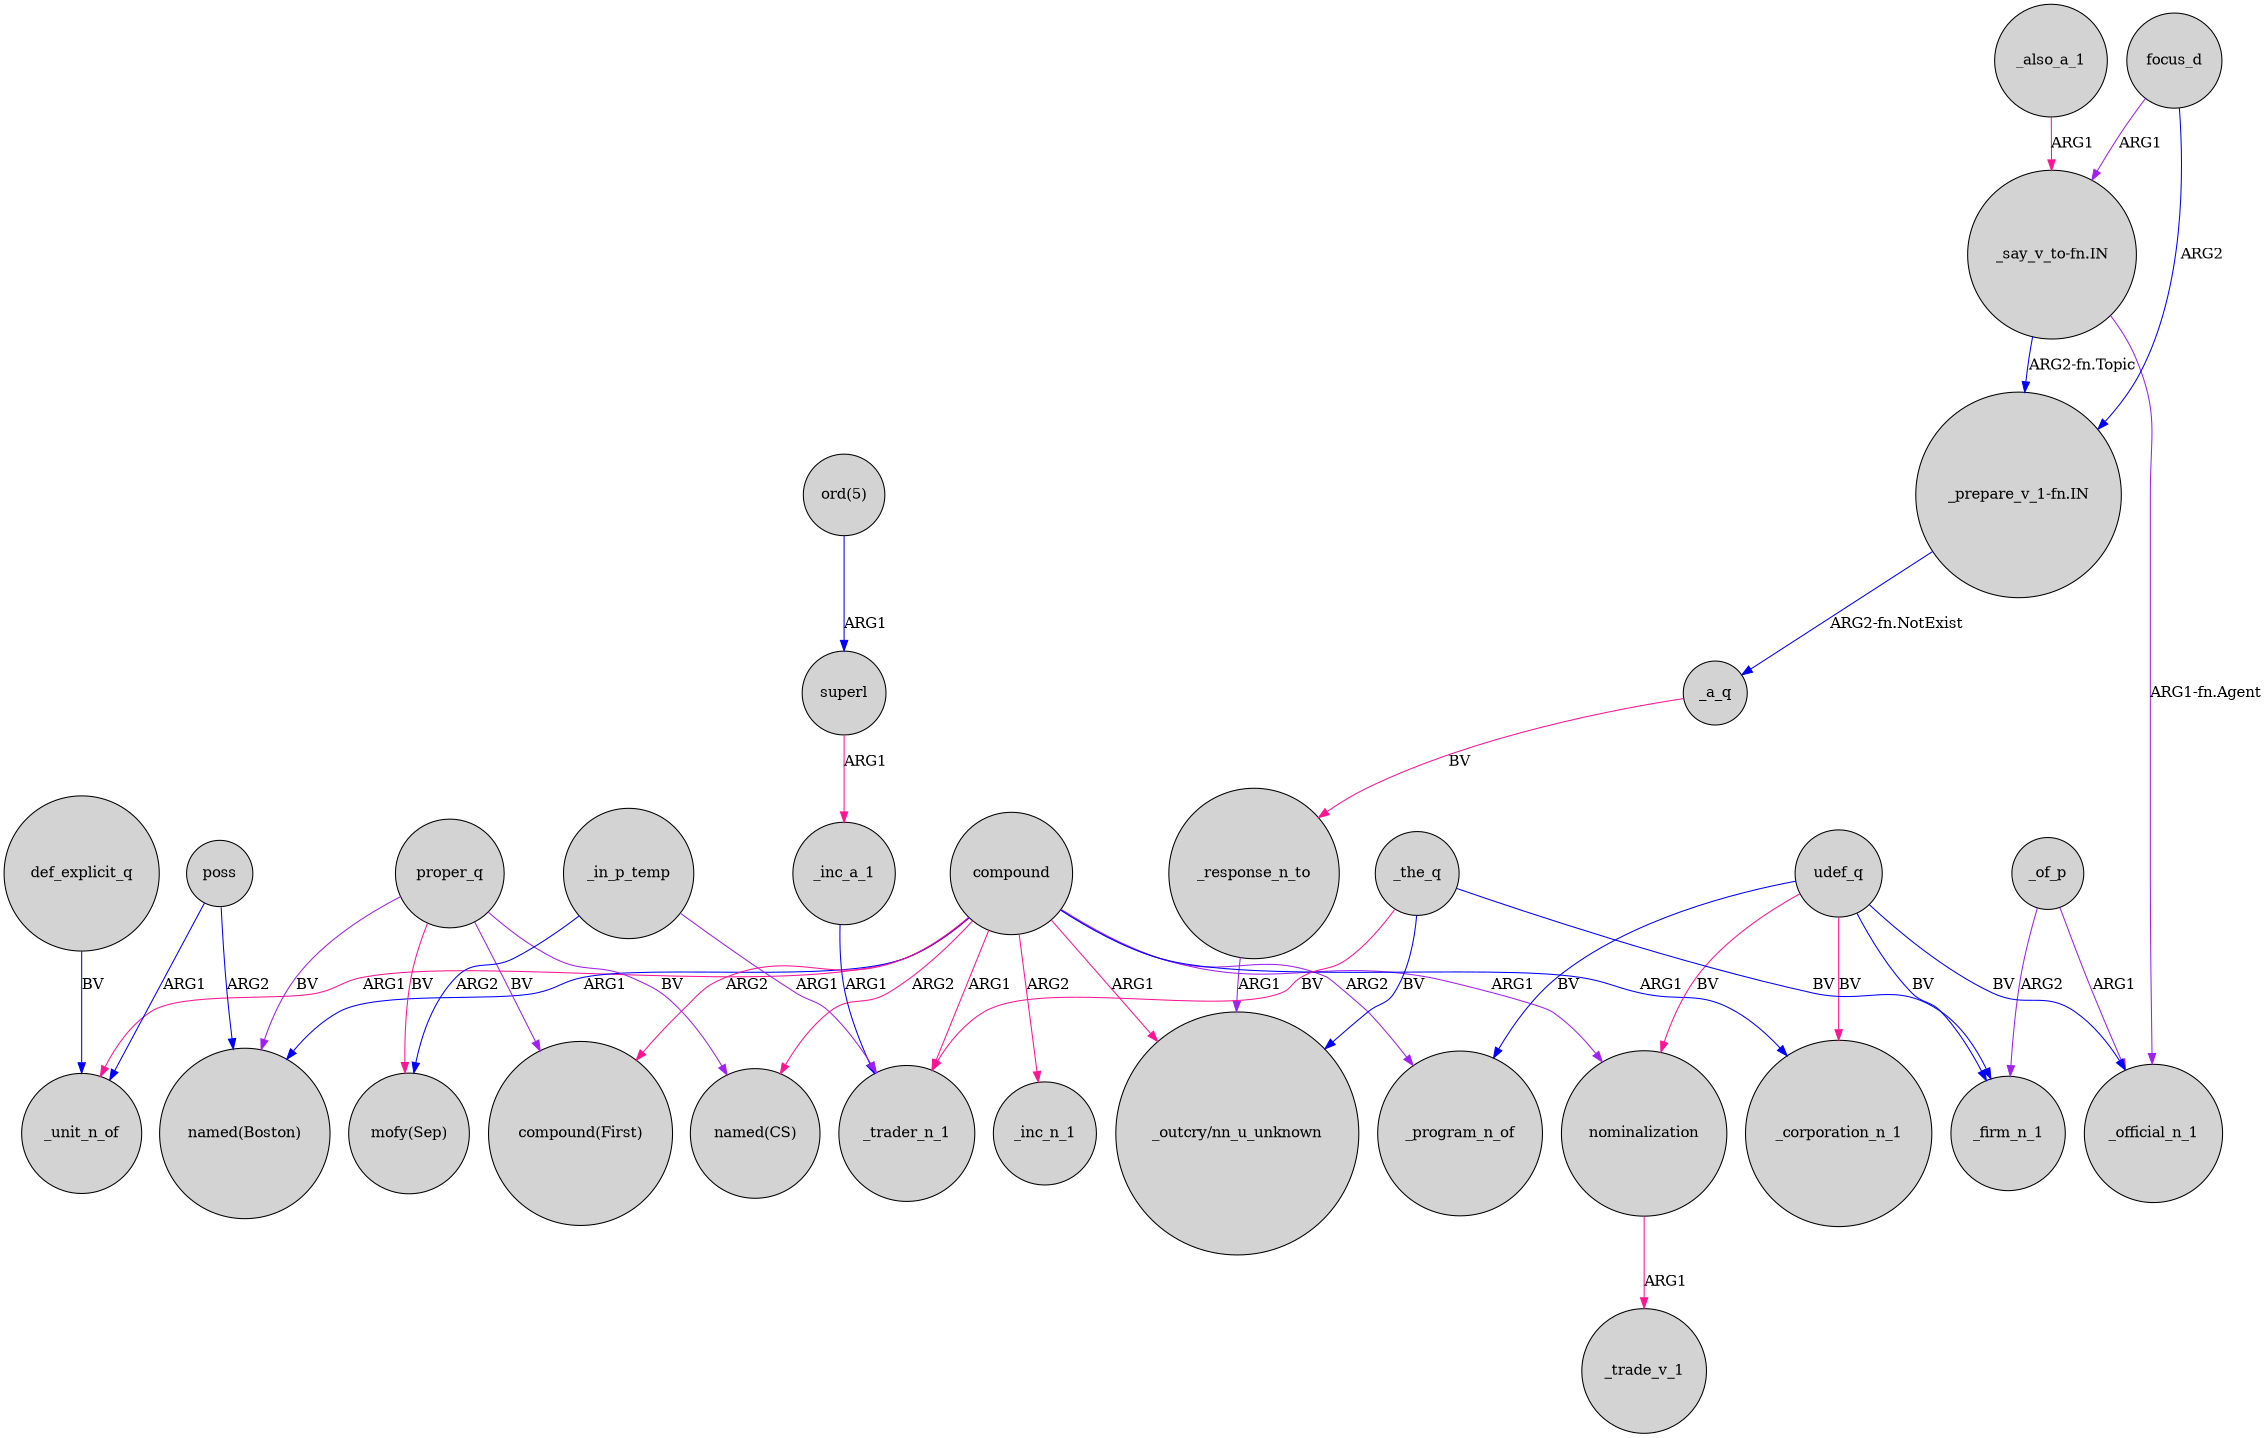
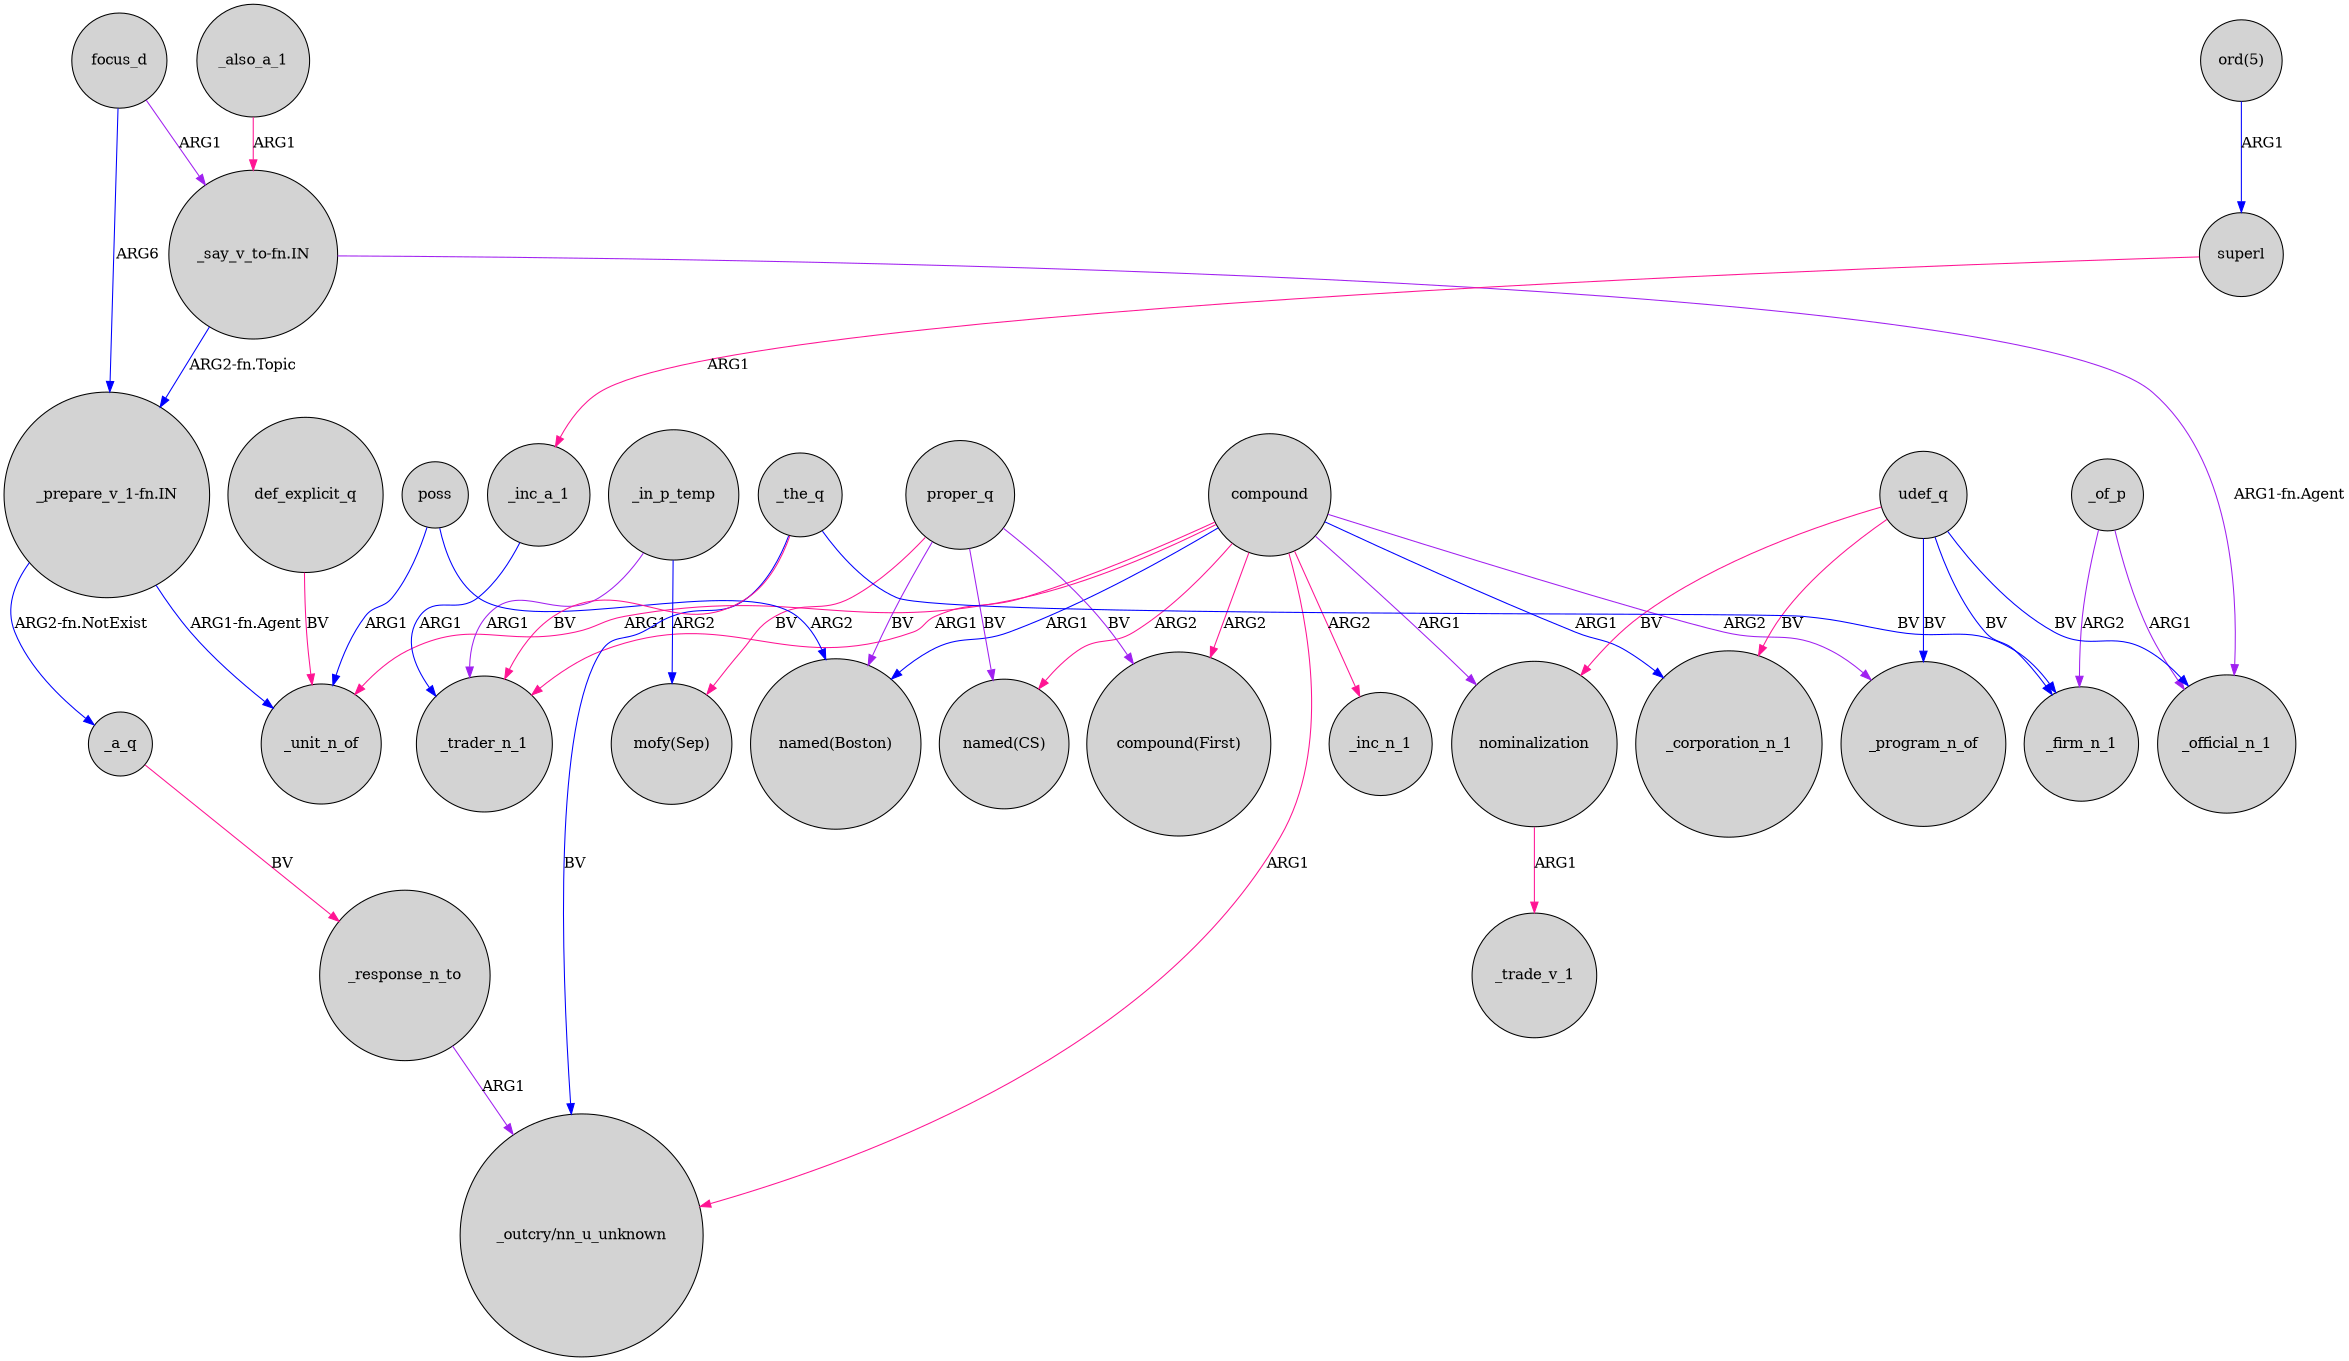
edge "focus_d" -> "_prepare_v_1-fn.IN": label "ARG2" -> "ARG6"
edge "_prepare_v_1-fn.IN" -> "_unit_n_of": added, label "ARG1-fn.Agent"
edge "def_explicit_q" -> "_unit_n_of": color blue -> deeppink
